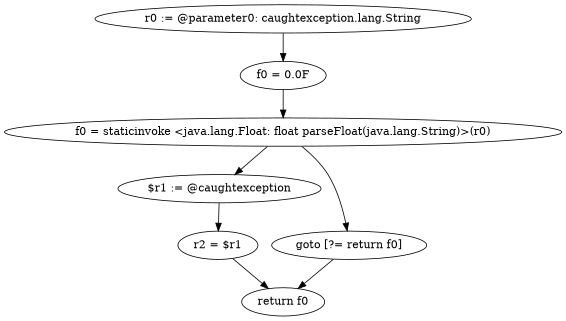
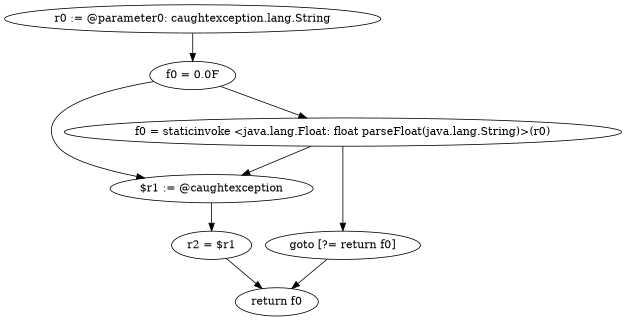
edge "f0 = 0.0F" -> "$r1 := @caughtexception": added
